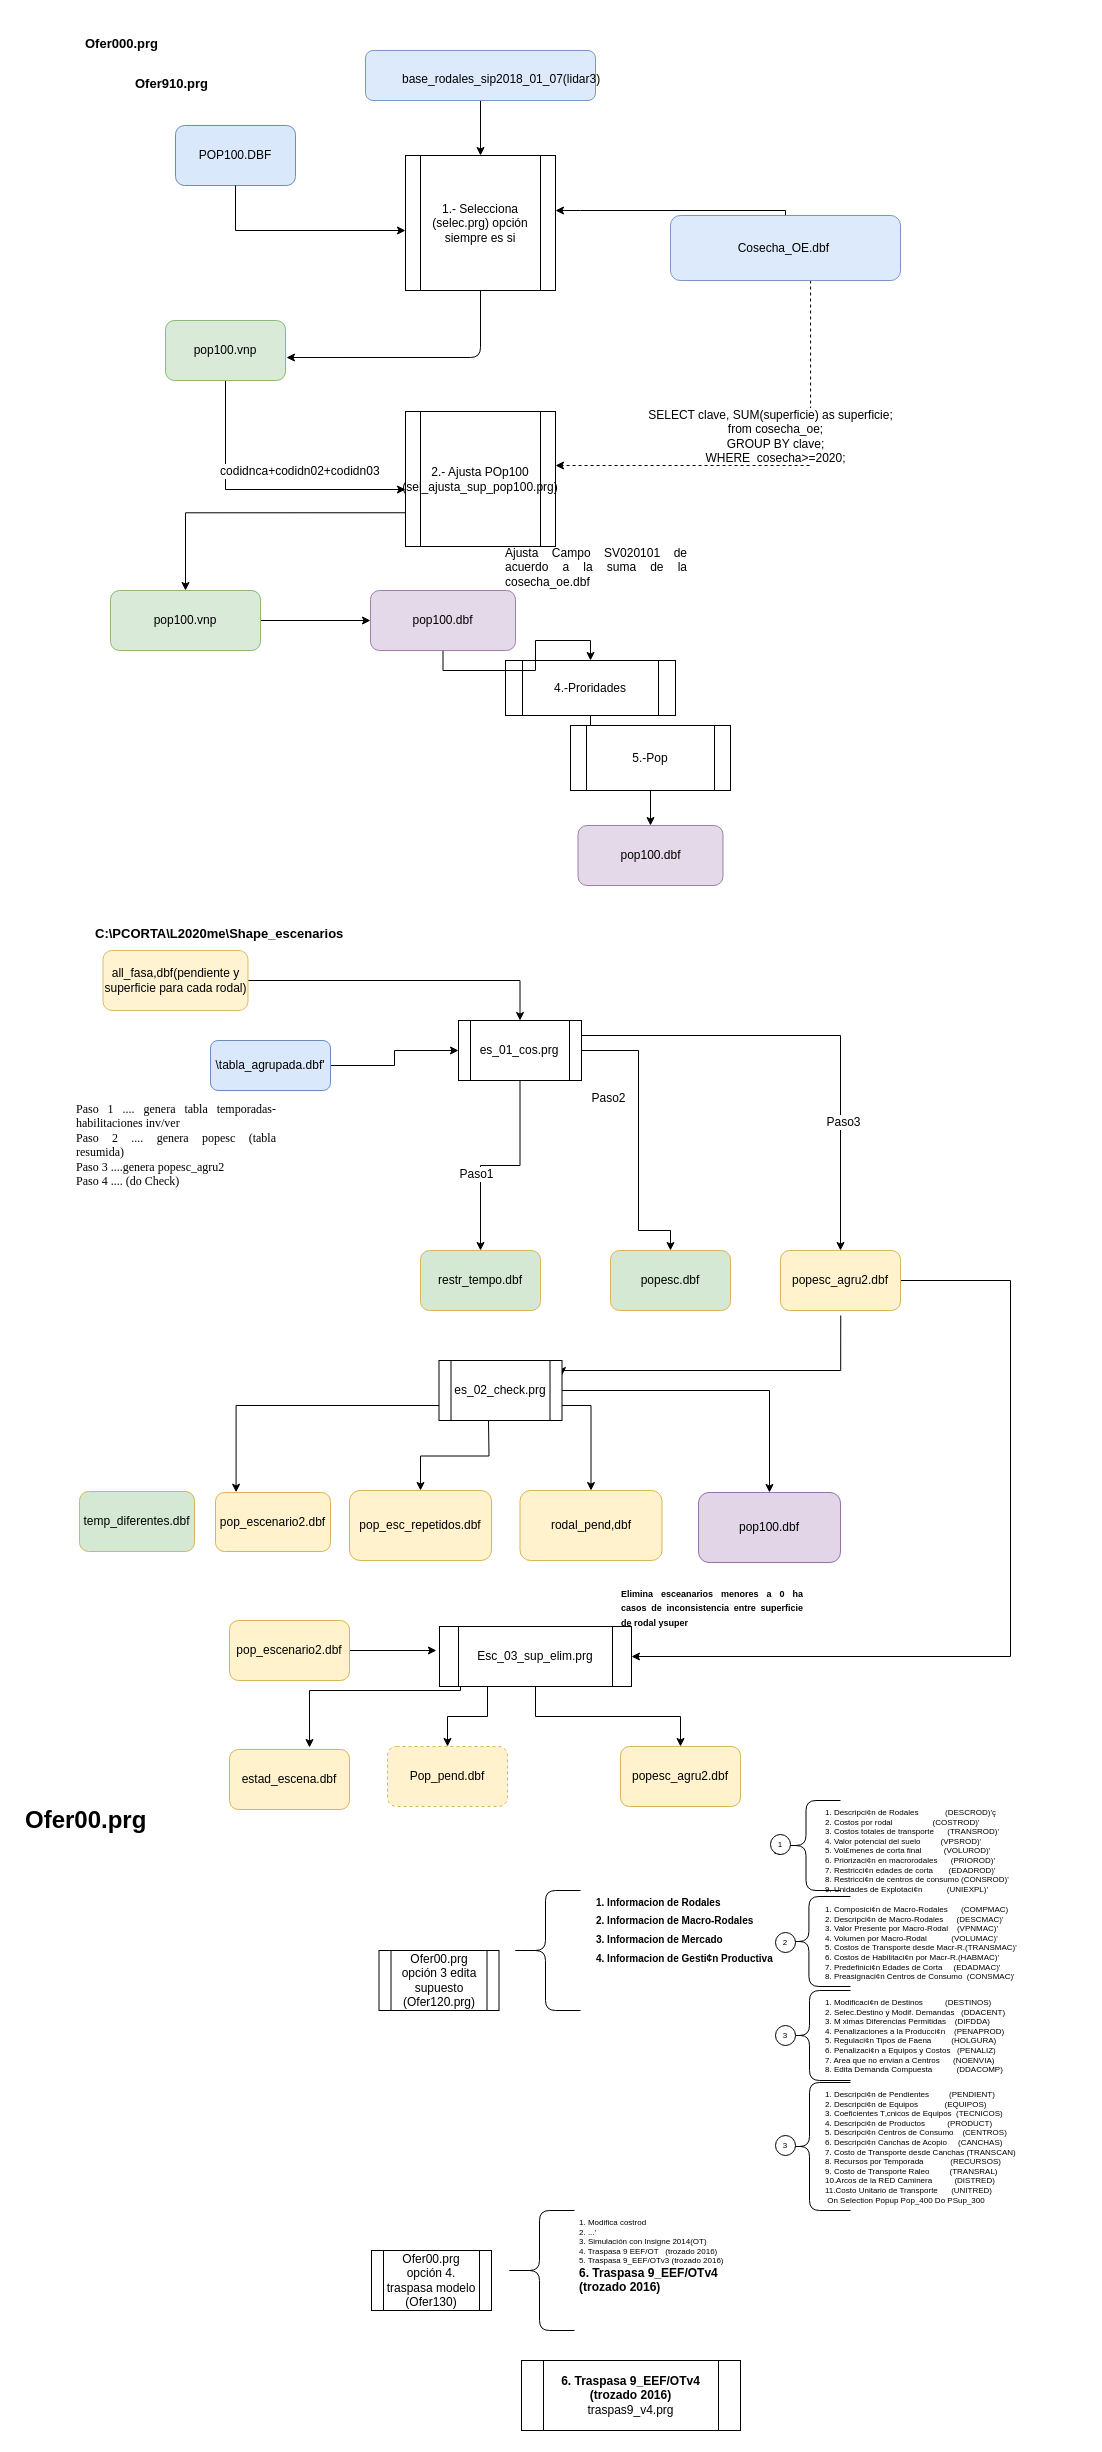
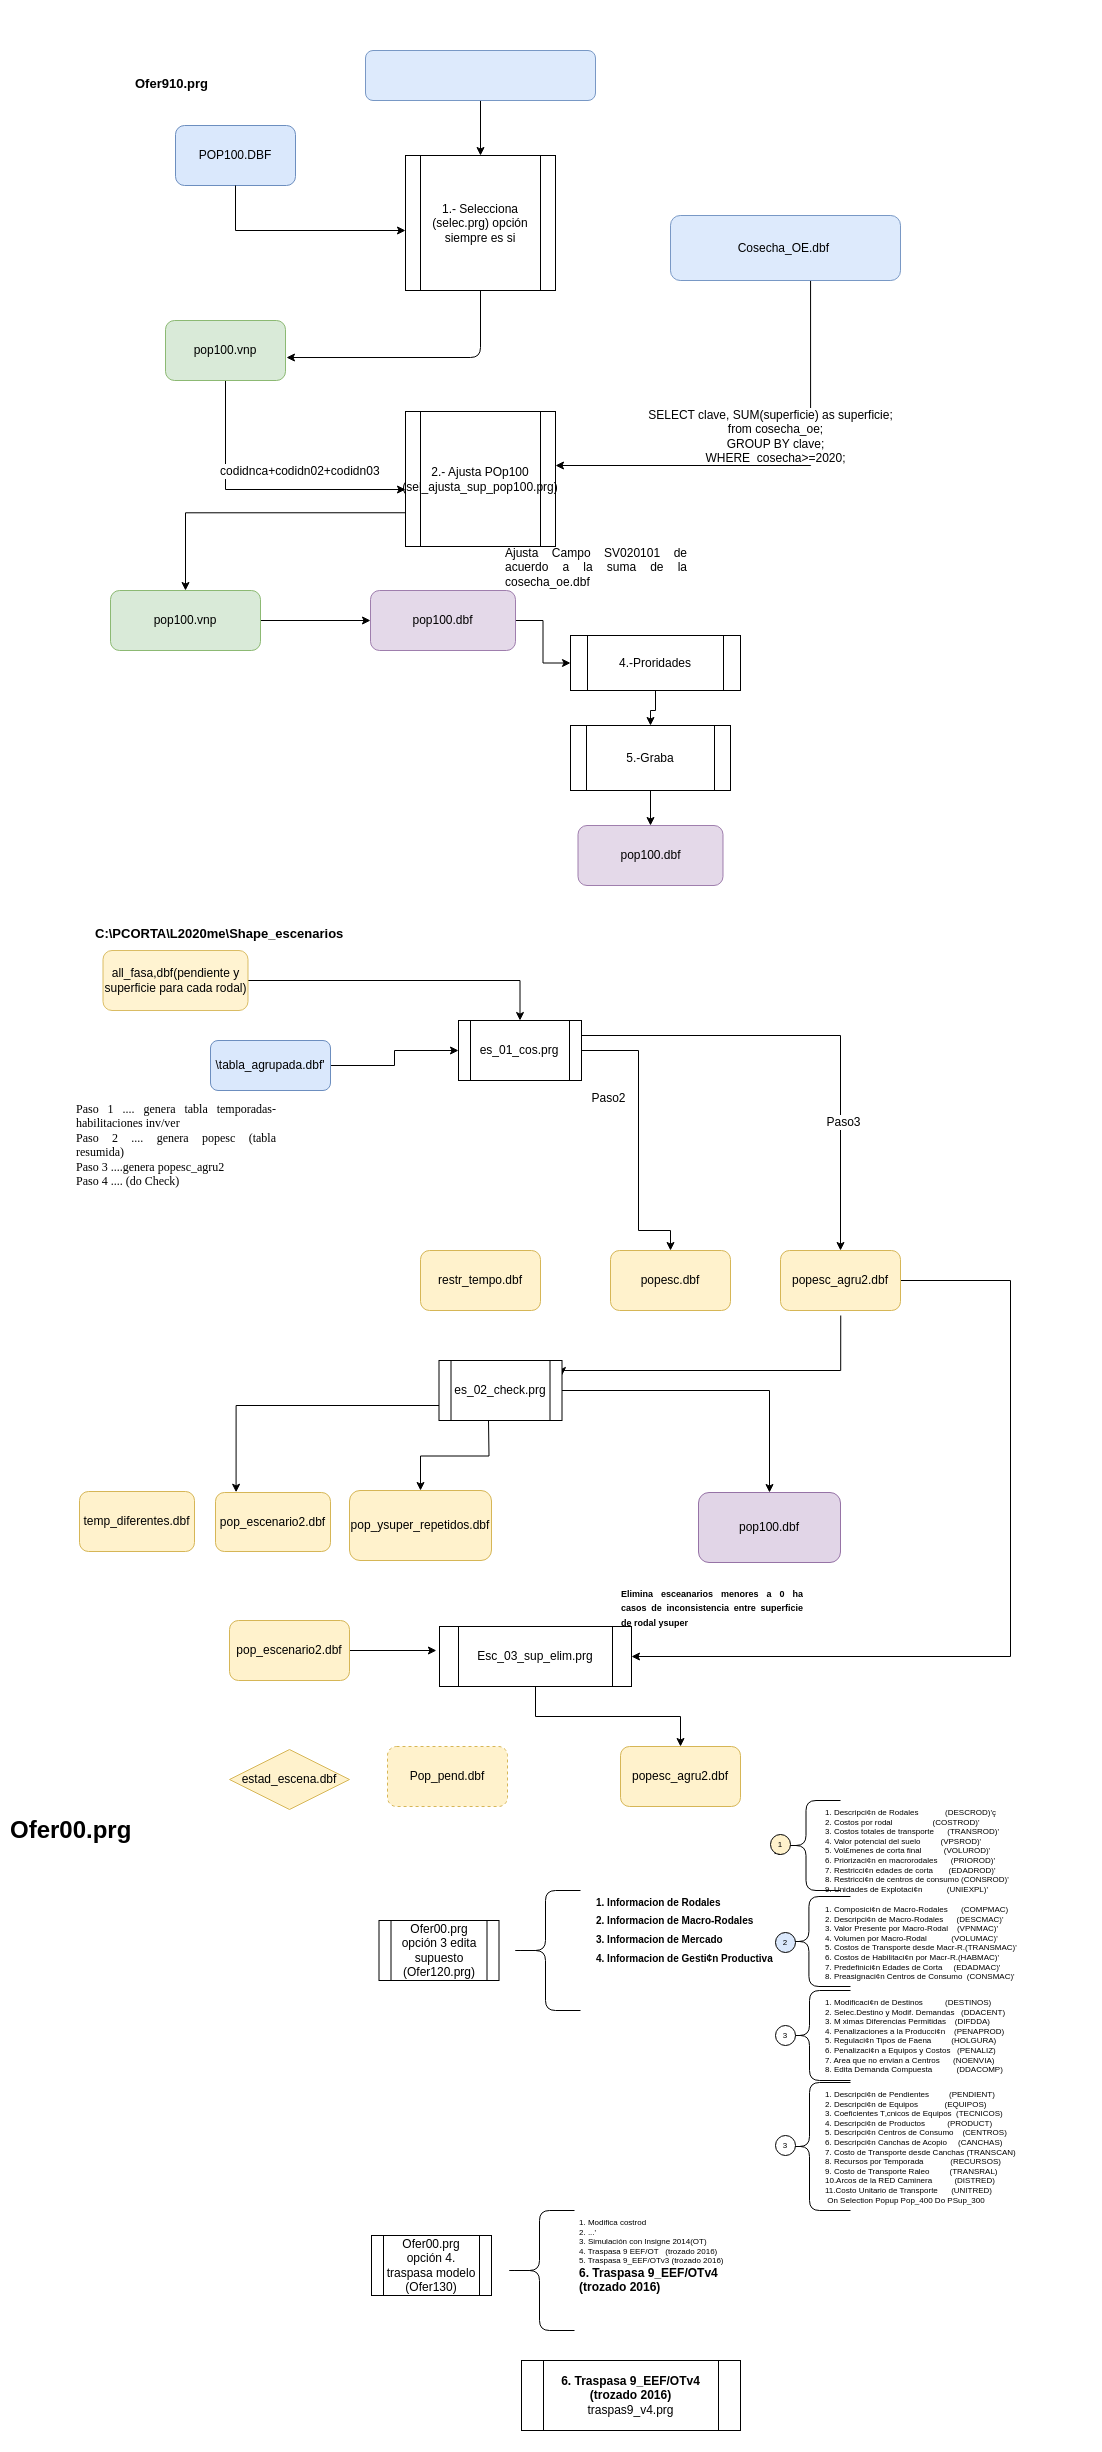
node "Ofer000.prg": removed
node "base_rodales_sip2018_01_07(lidar3)": removed
edge "Cosecha_OE.dbf" -> "1.- Selecciona (selec.prg) opción siempre es si": removed
edge "Cosecha_OE.dbf" -> "2.- Ajusta POp100 (sel_ajusta_sup_pop100.prg)": style dashed -> solid
node "4.-Proridades": moved (591, 688) -> (656, 663)
node "5.-Pop": label "5.-Pop" -> "5.-Graba"
edge "es_01_cos.prg" -> "restr_tempo.dbf": removed, label "Paso1"
node "restr_tempo.dbf": fillcolor #d5e8d4 -> #fff2cc
node "popesc.dbf": fillcolor #d5e8d4 -> #fff2cc
edge "es_02_check.prg" -> "rodal_pend,dbf": removed
node "temp_diferentes.dbf": fillcolor #d5e8d4 -> #fff2cc
node "pop_esc_repetidos.dbf": label "pop_esc_repetidos.dbf" -> "pop_ysuper_repetidos.dbf"
node "rodal_pend,dbf": removed
edge "Esc_03_sup_elim.prg" -> "estad_escena.dbf": removed
edge "Esc_03_sup_elim.prg" -> "Pop_pend.dbf": removed
node "estad_escena.dbf": shape rounded rectangle -> diamond
node "1": fillcolor #ffffff -> #fff2cc
node "Ofer00.prg": moved (116, 1861) -> (101, 1871)
node "2": fillcolor #ffffff -> #dae8fc
node "Ofer00.prg opción 3 edita supuesto (Ofer120.prg)": moved (439, 1981) -> (439, 1951)
node "Ofer00.prg opción 4. traspasa modelo (Ofer130)": moved (432, 2281) -> (432, 2266)
